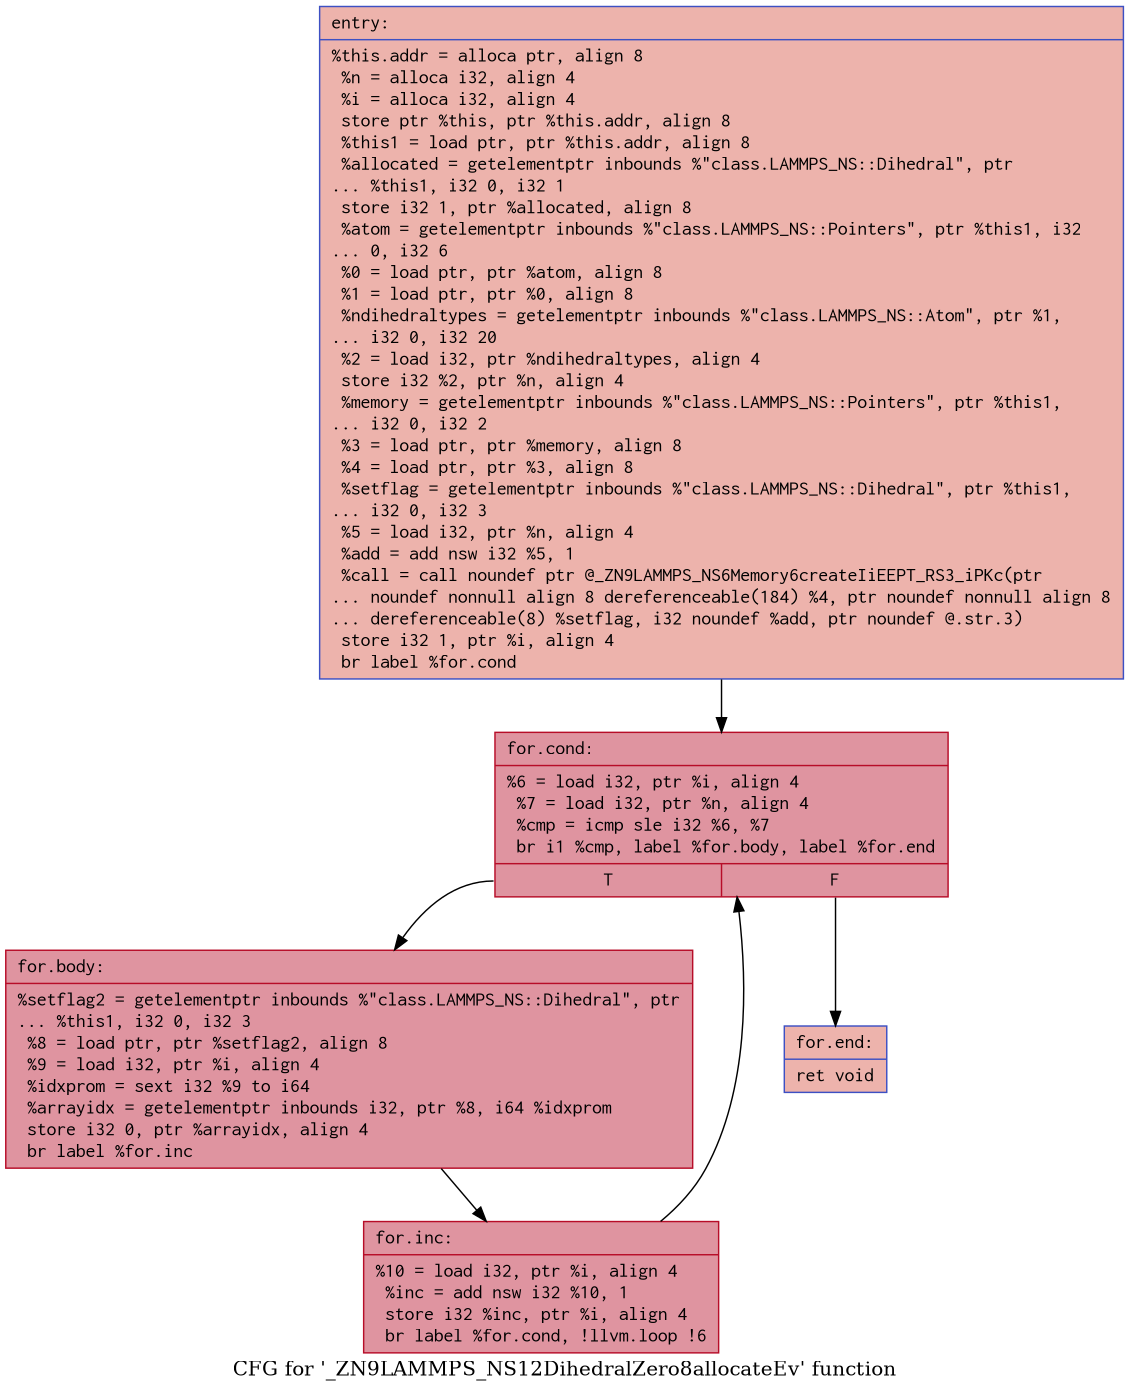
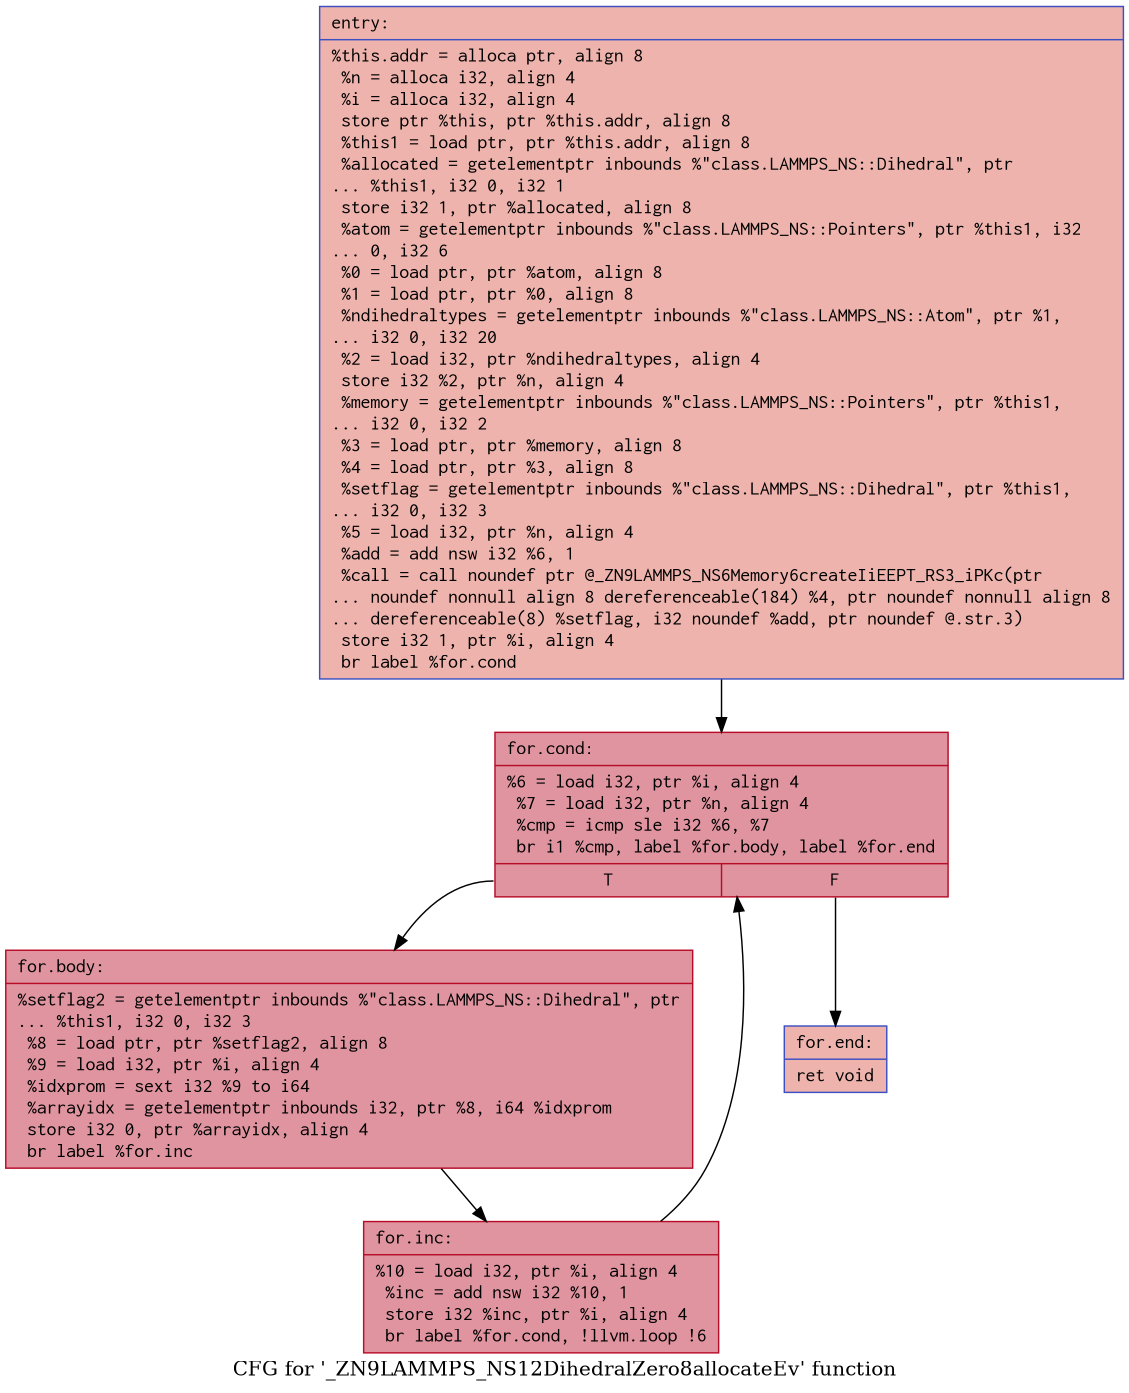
node "entry:": text "%add = add nsw i32 %5, 1" -> "%add = add nsw i32 %6, 1"
